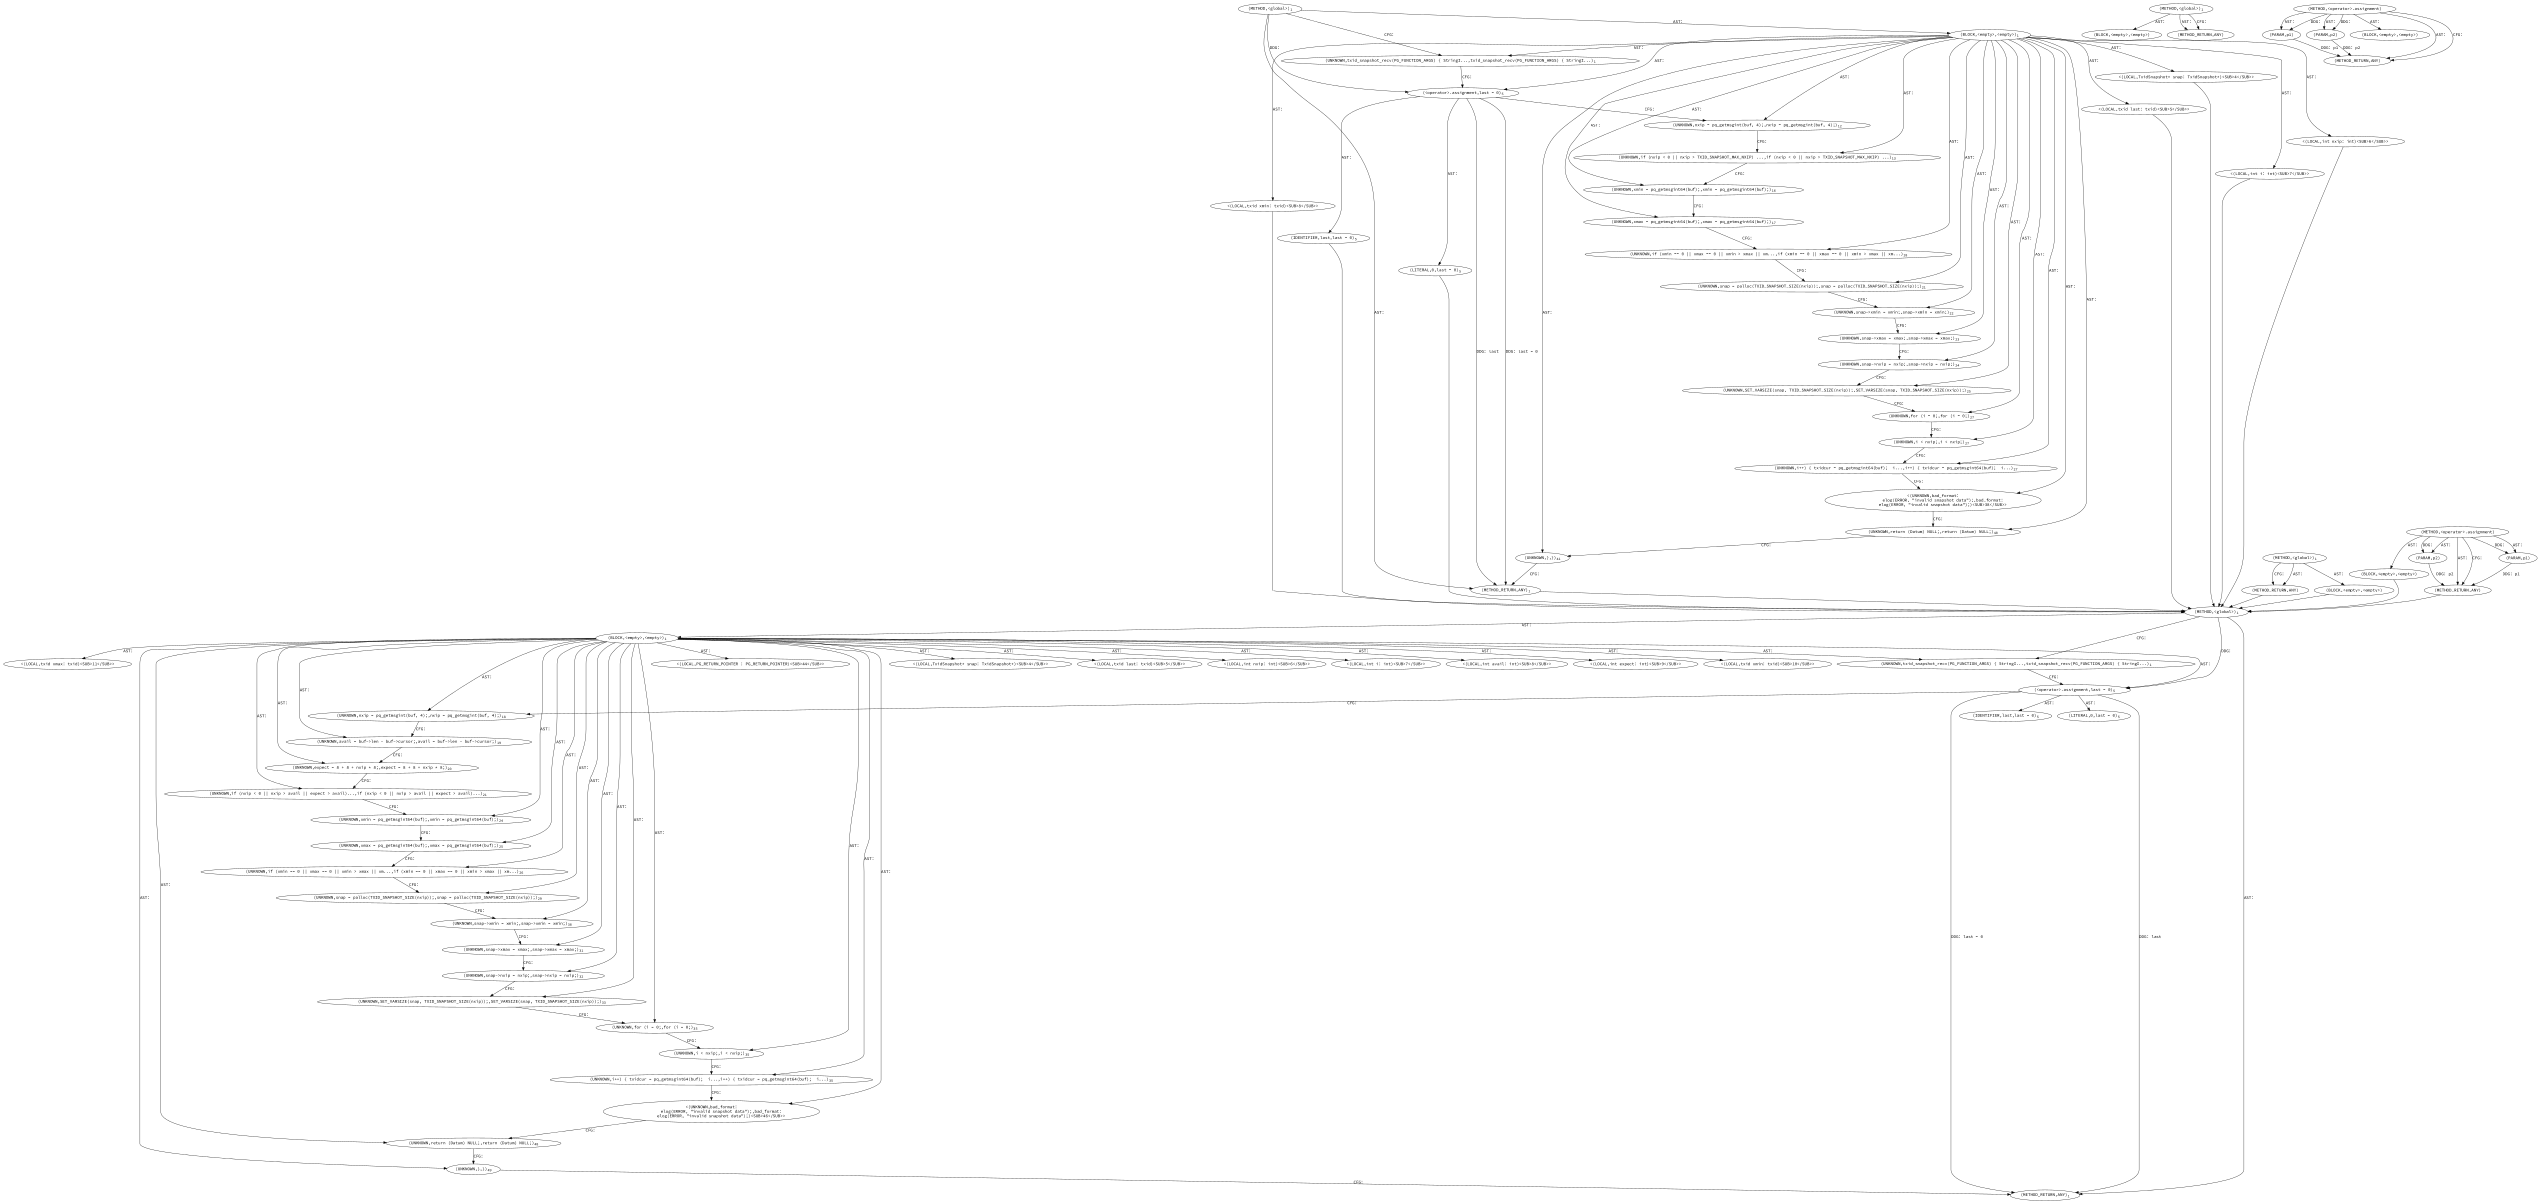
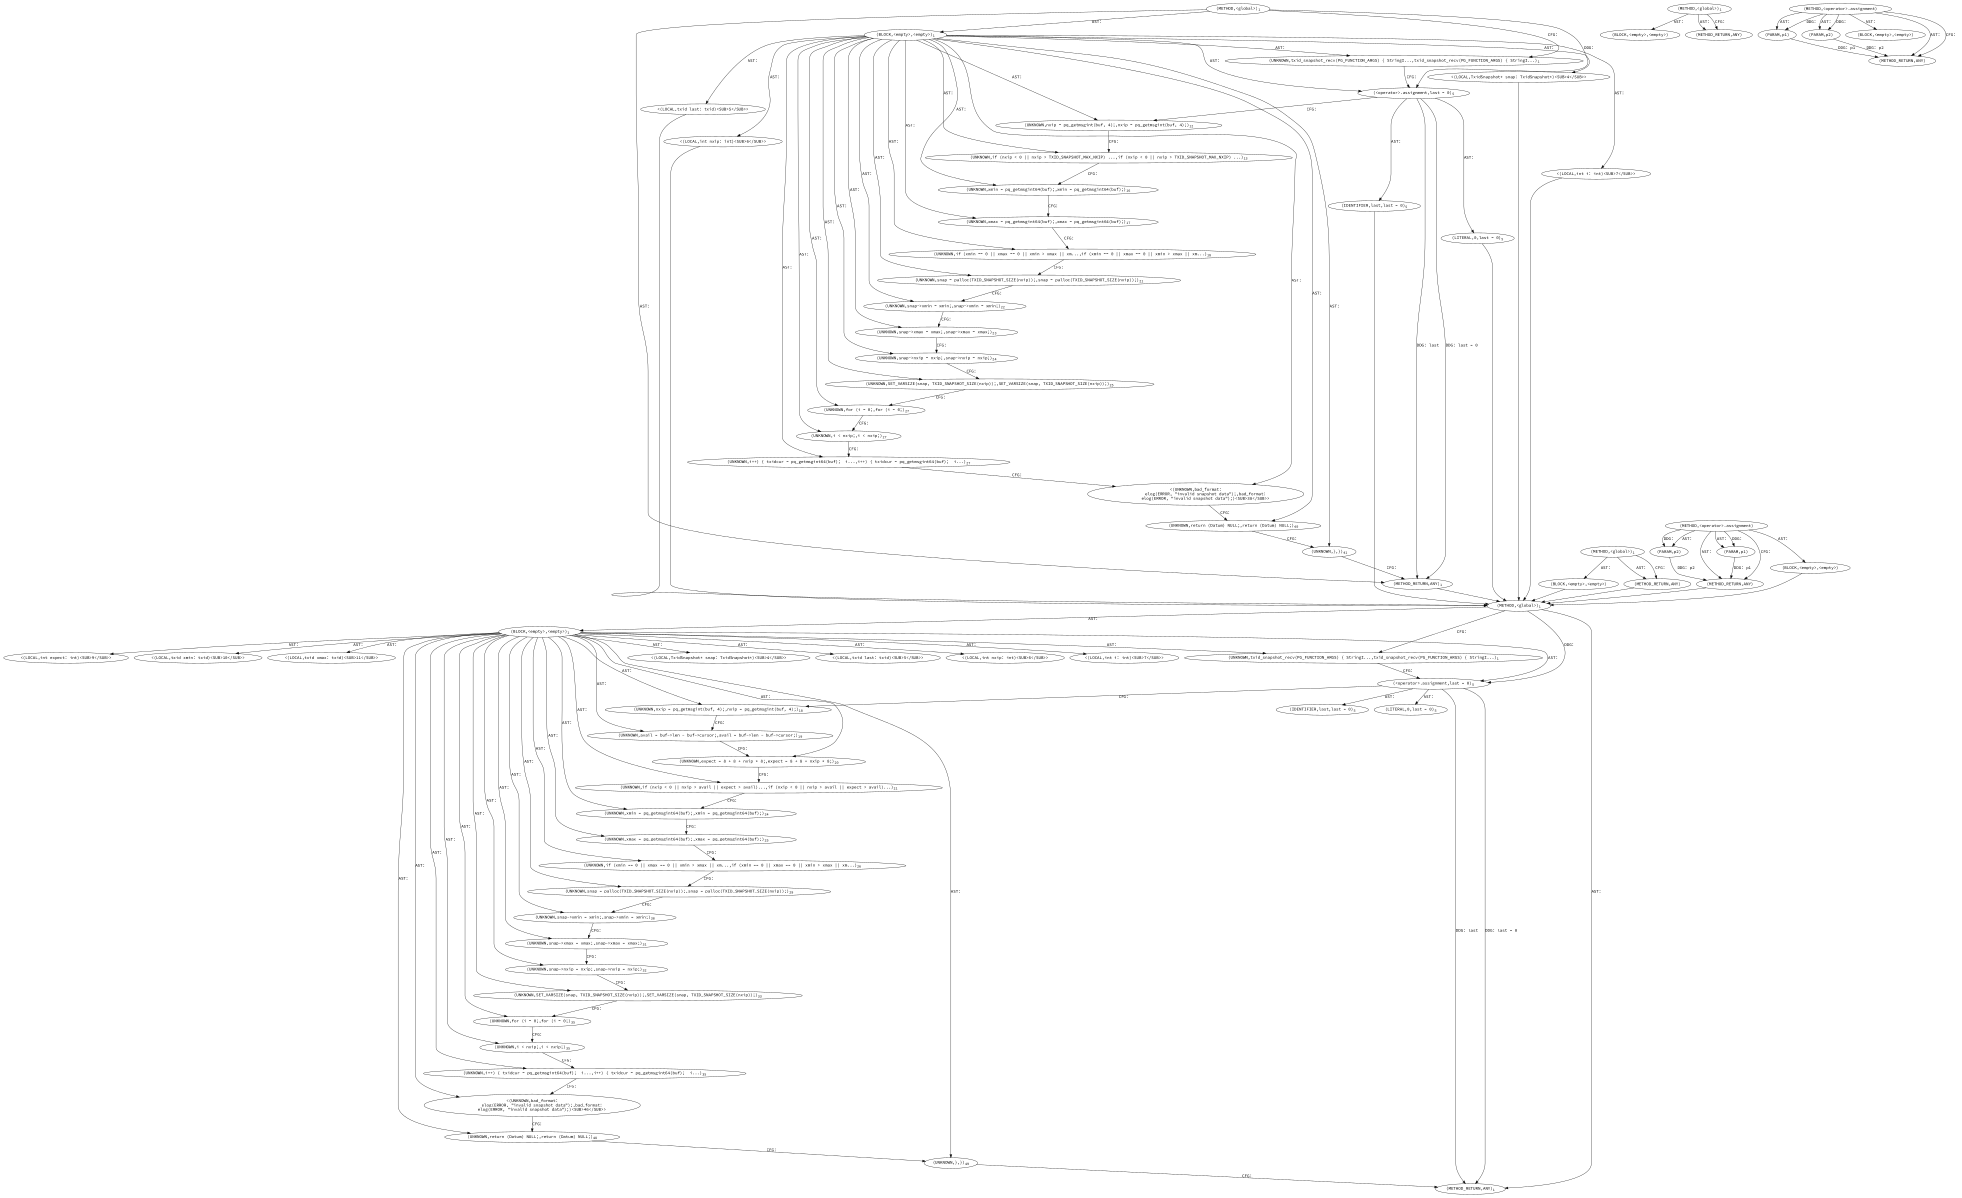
node "<(LOCAL,txid xmin: txid)<SUB>8</SUB>>": removed
node "<(LOCAL,PG_RETURN_POINTER : PG_RETURN_POINTER)<SUB>44</SUB>>": removed
node "<(LOCAL,int avail: int)<SUB>8</SUB>>": removed
